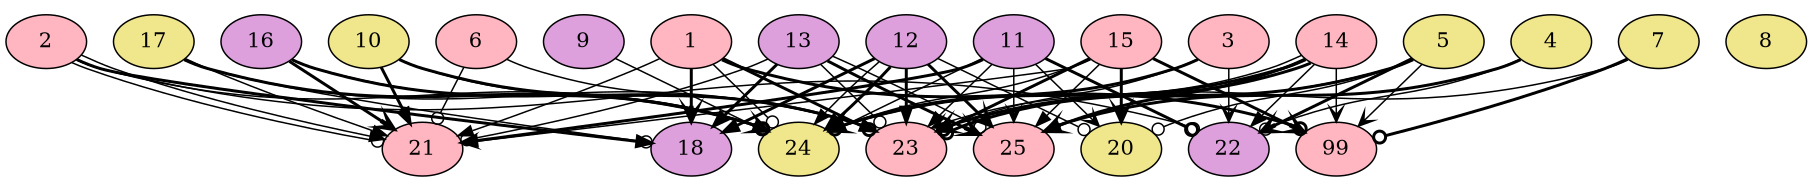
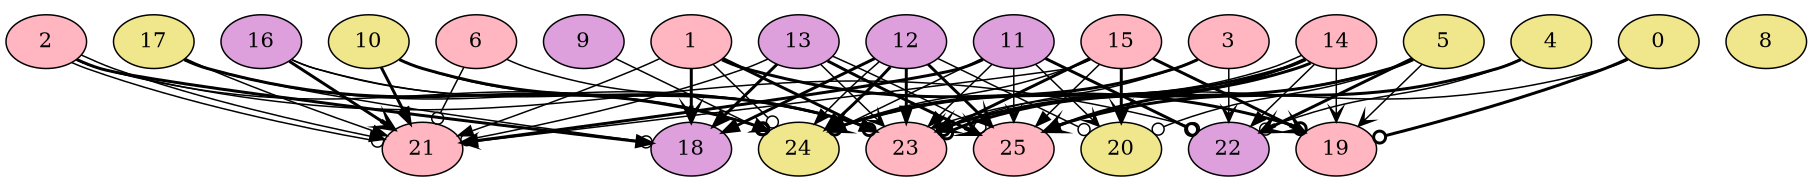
node "7": label "7" -> "0"
edge "13" -> "23": arrowhead odot -> vee
edge "16" -> "24": style bold -> solid
node "99": label "99" -> "19"
